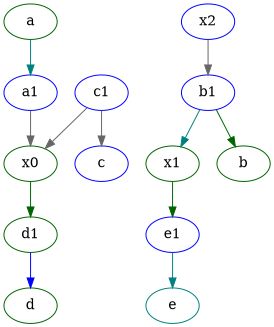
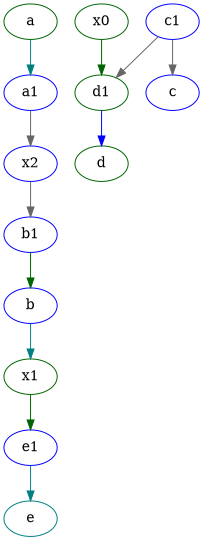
edge "a1" -> "x0": now "a1" -> "x2"
edge "b1" -> "x1": now "b" -> "x1"
edge "c1" -> "x0": now "c1" -> "d1"
node "b": color darkgreen -> blue
